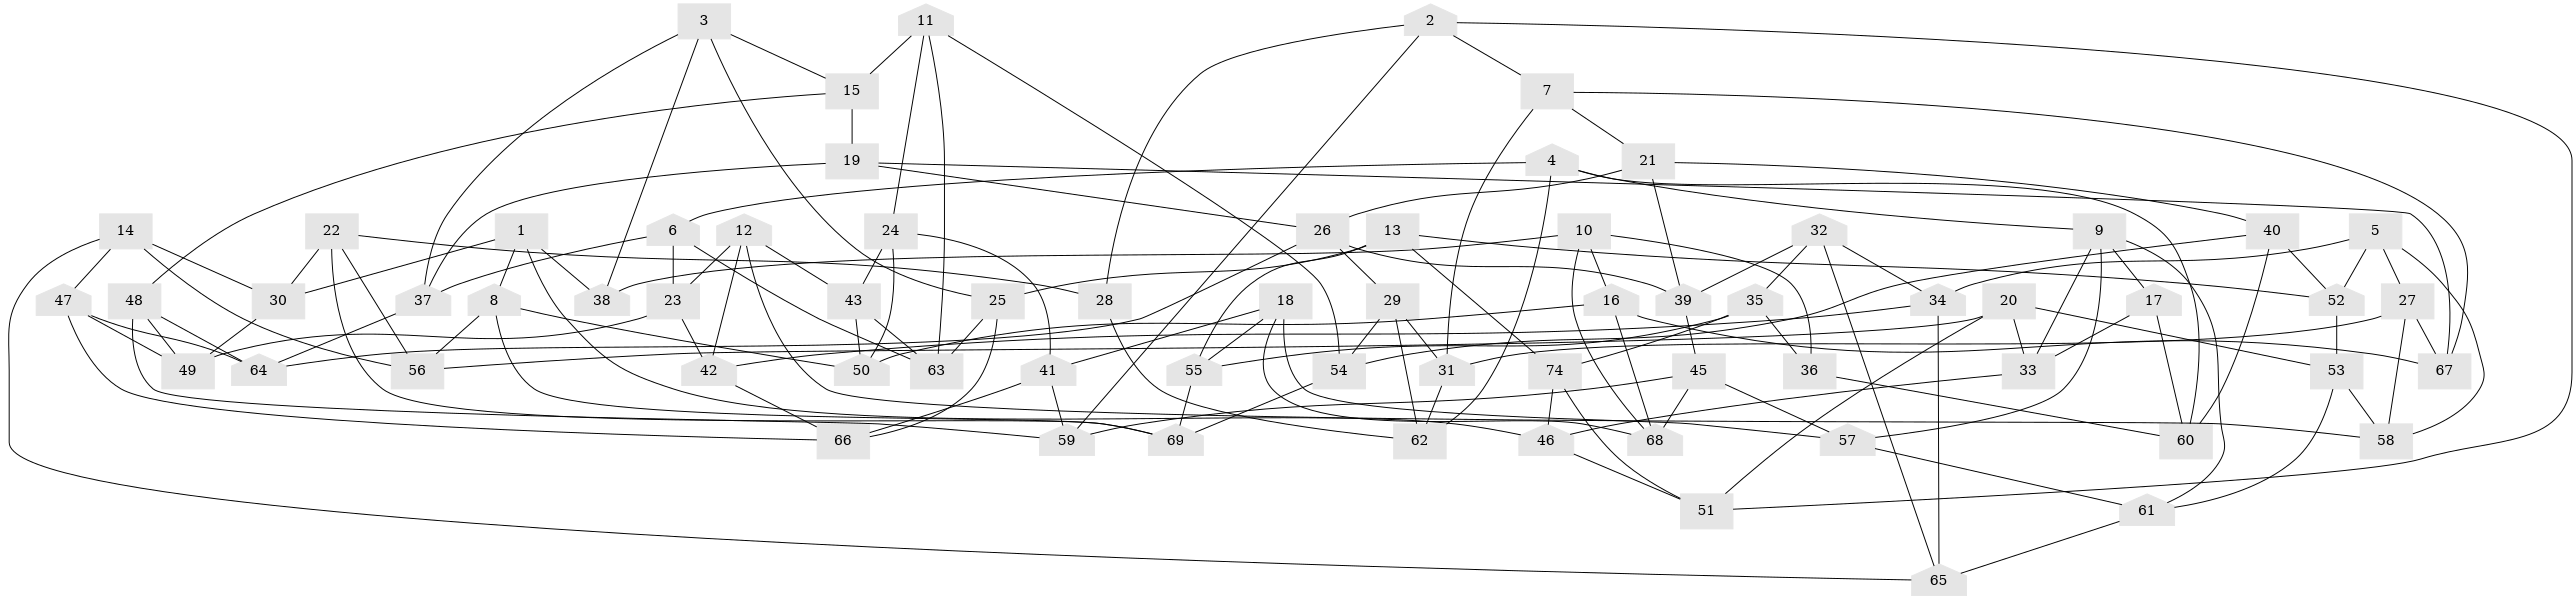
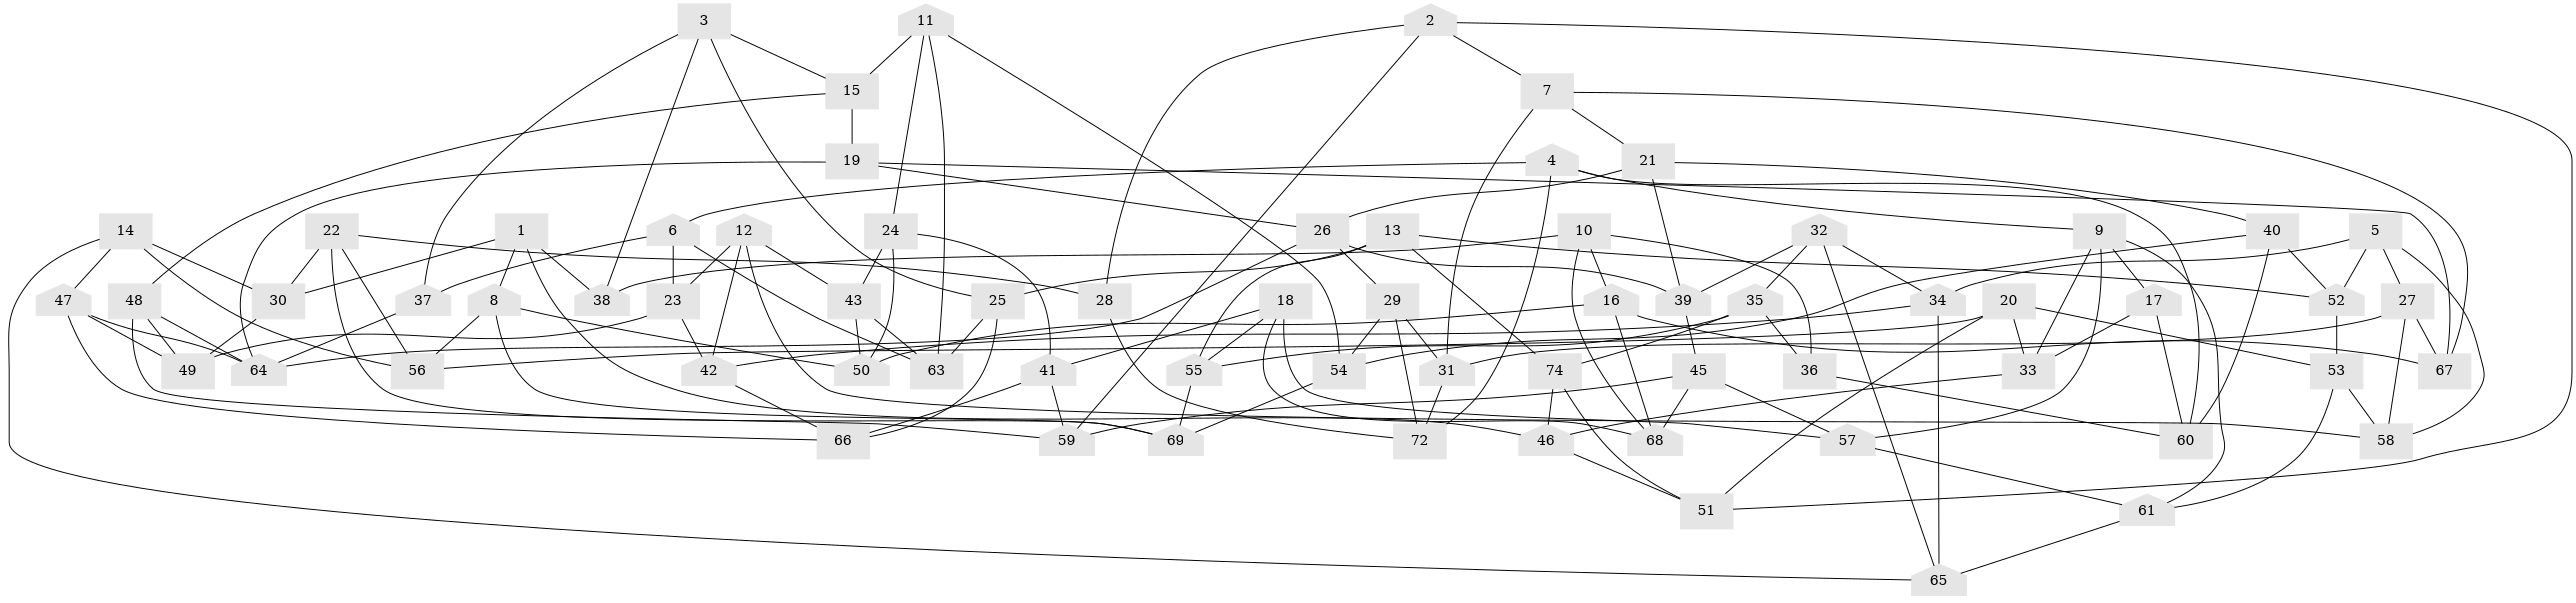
edge "19" -- "37": now "19" -- "64"
node "62": label "62" -> "72"
